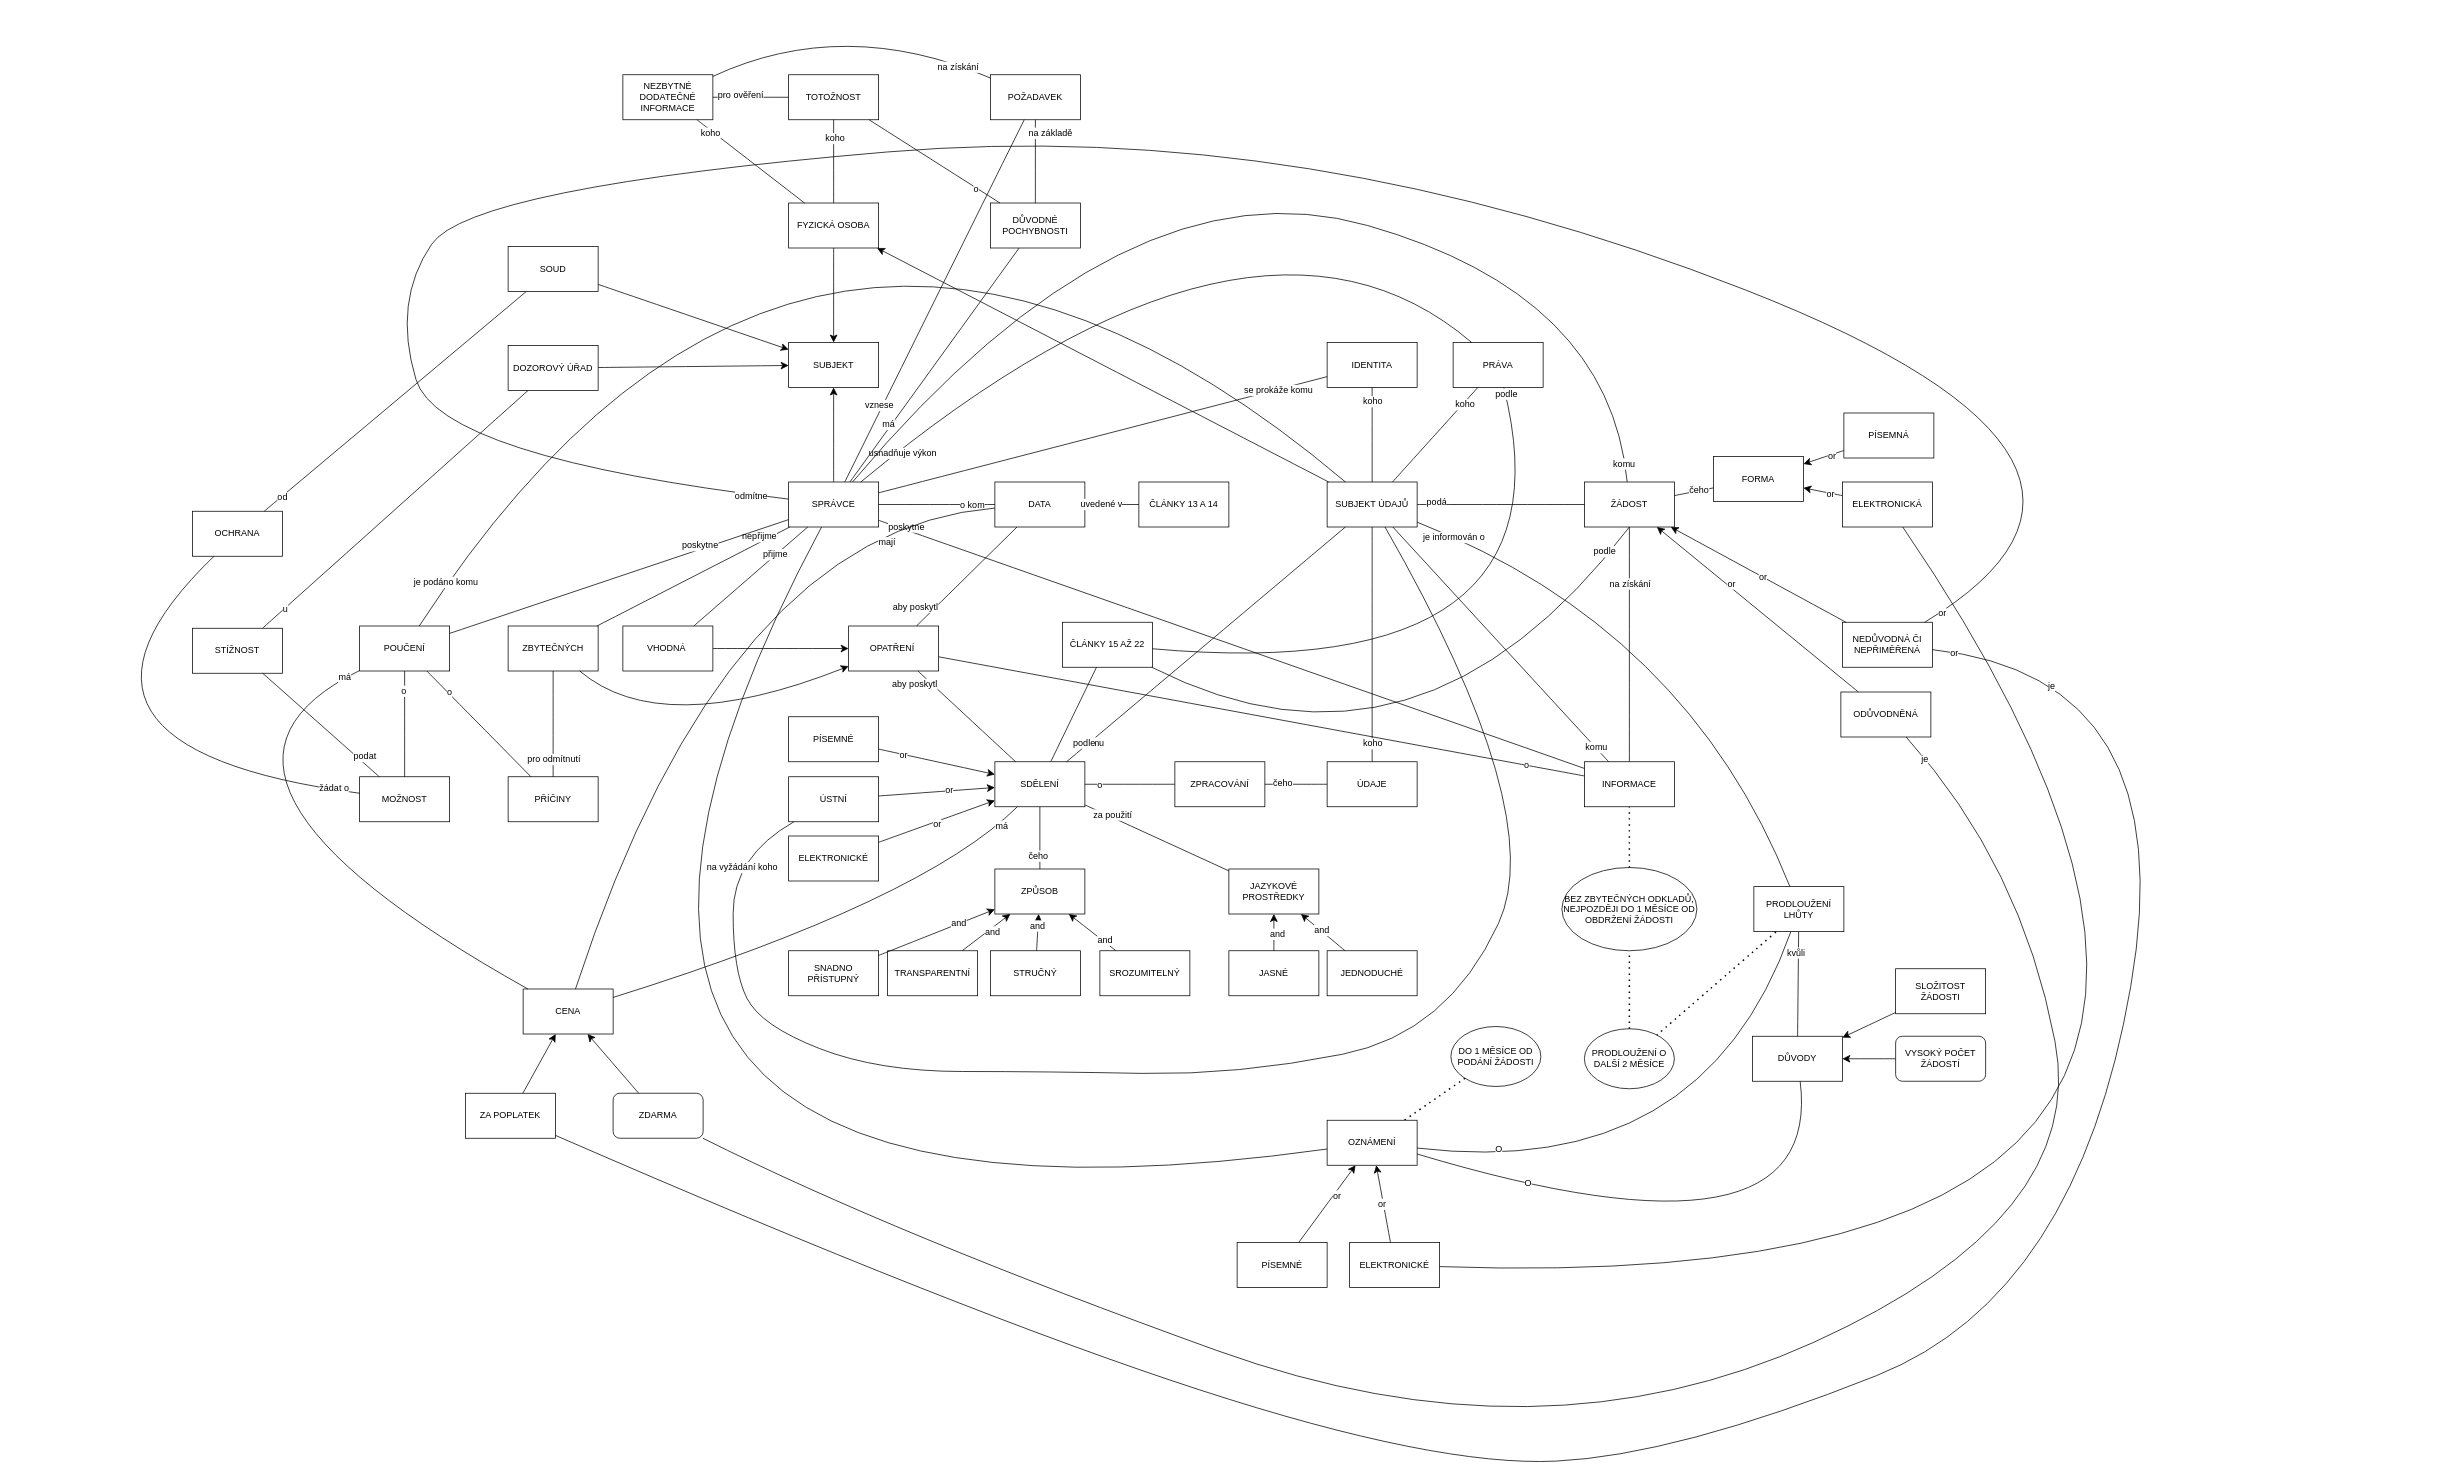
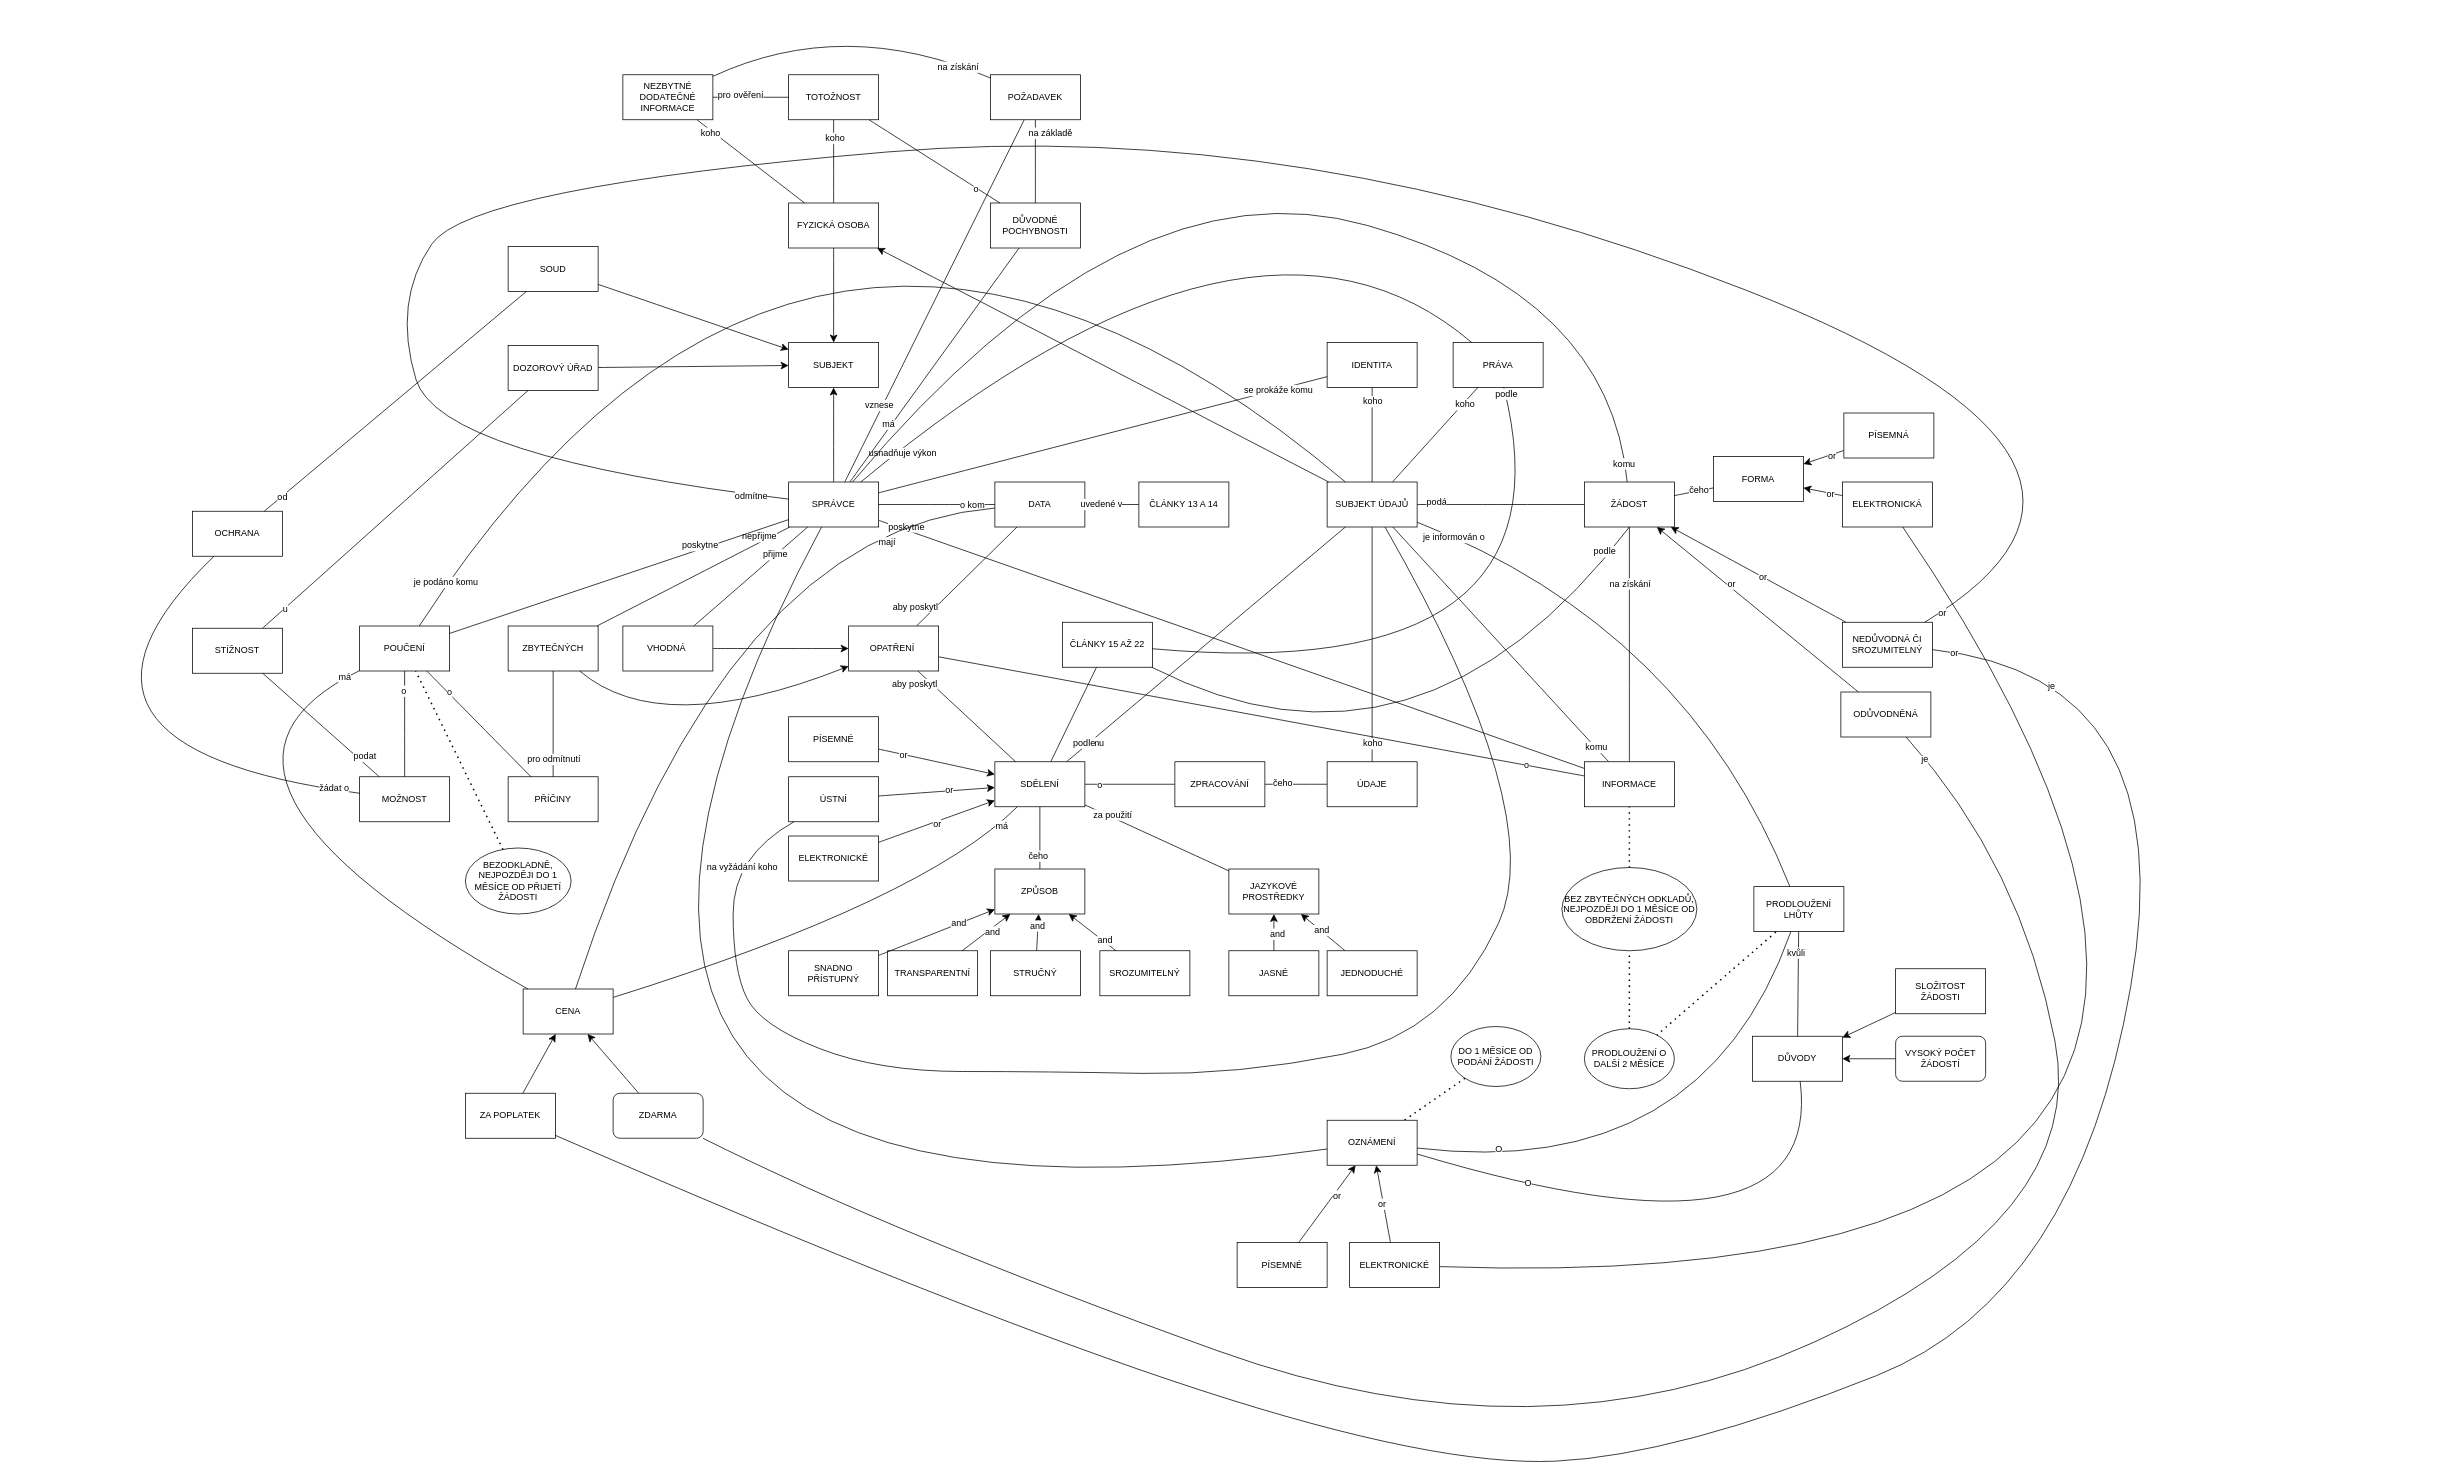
node "NEDŮVODNÁ ČI NEPŘIMĚŘENÁ": label "NEDŮVODNÁ ČI NEPŘIMĚŘENÁ" -> "NEDŮVODNÁ ČI SROZUMITELNÝ"
edge "POUČENÍ" -- "BEZODKLADNĚ, NEJPOZDĚJI DO 1 MĚSÍCE OD PŘIJETÍ ŽÁDOSTI": added
node "BEZODKLADNĚ, NEJPOZDĚJI DO 1 MĚSÍCE OD PŘIJETÍ ŽÁDOSTI": added
